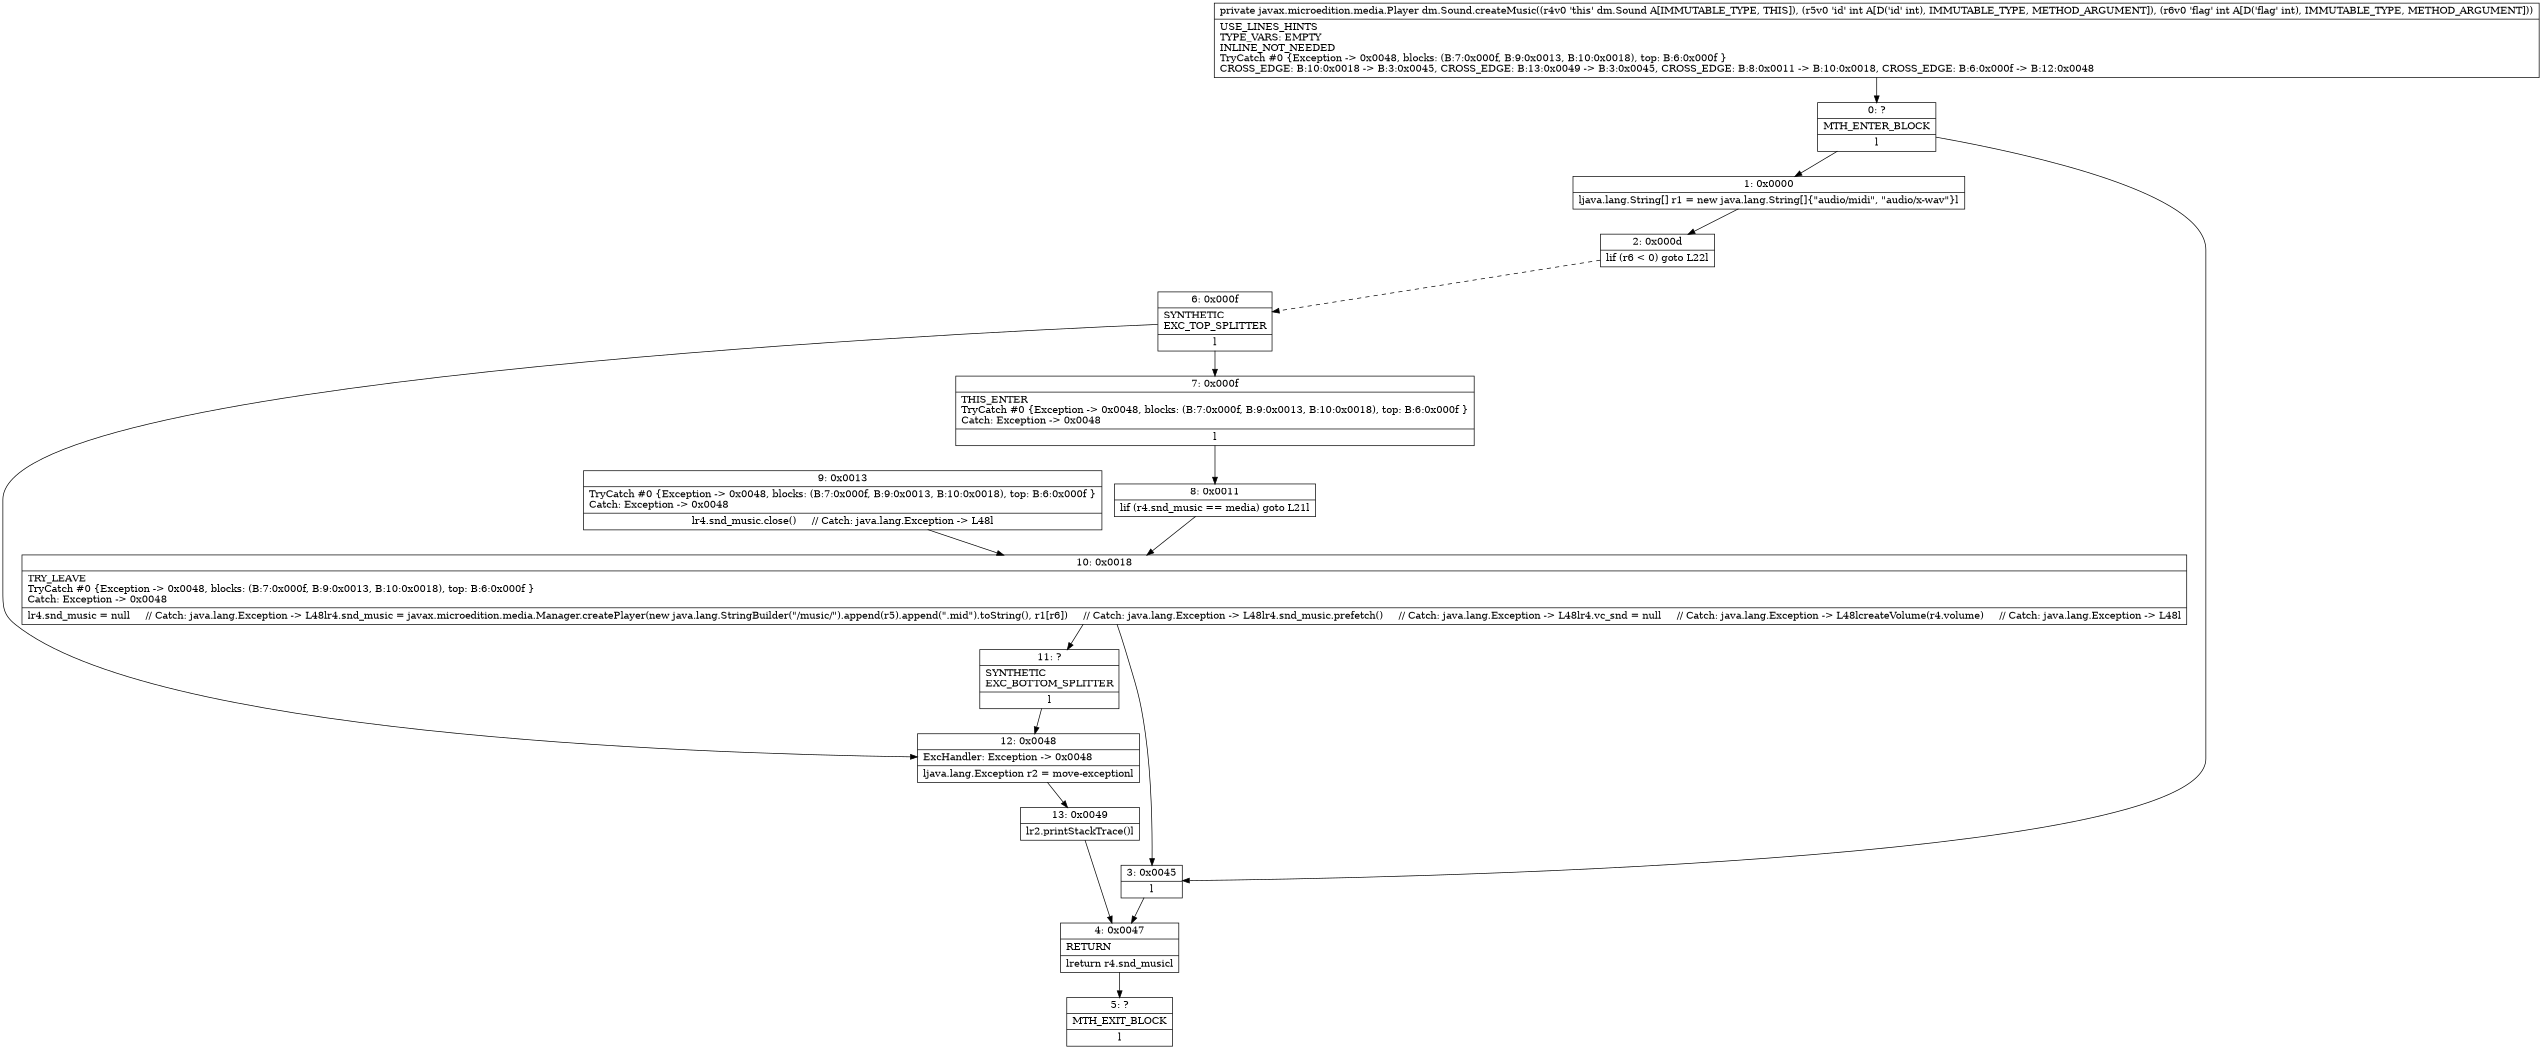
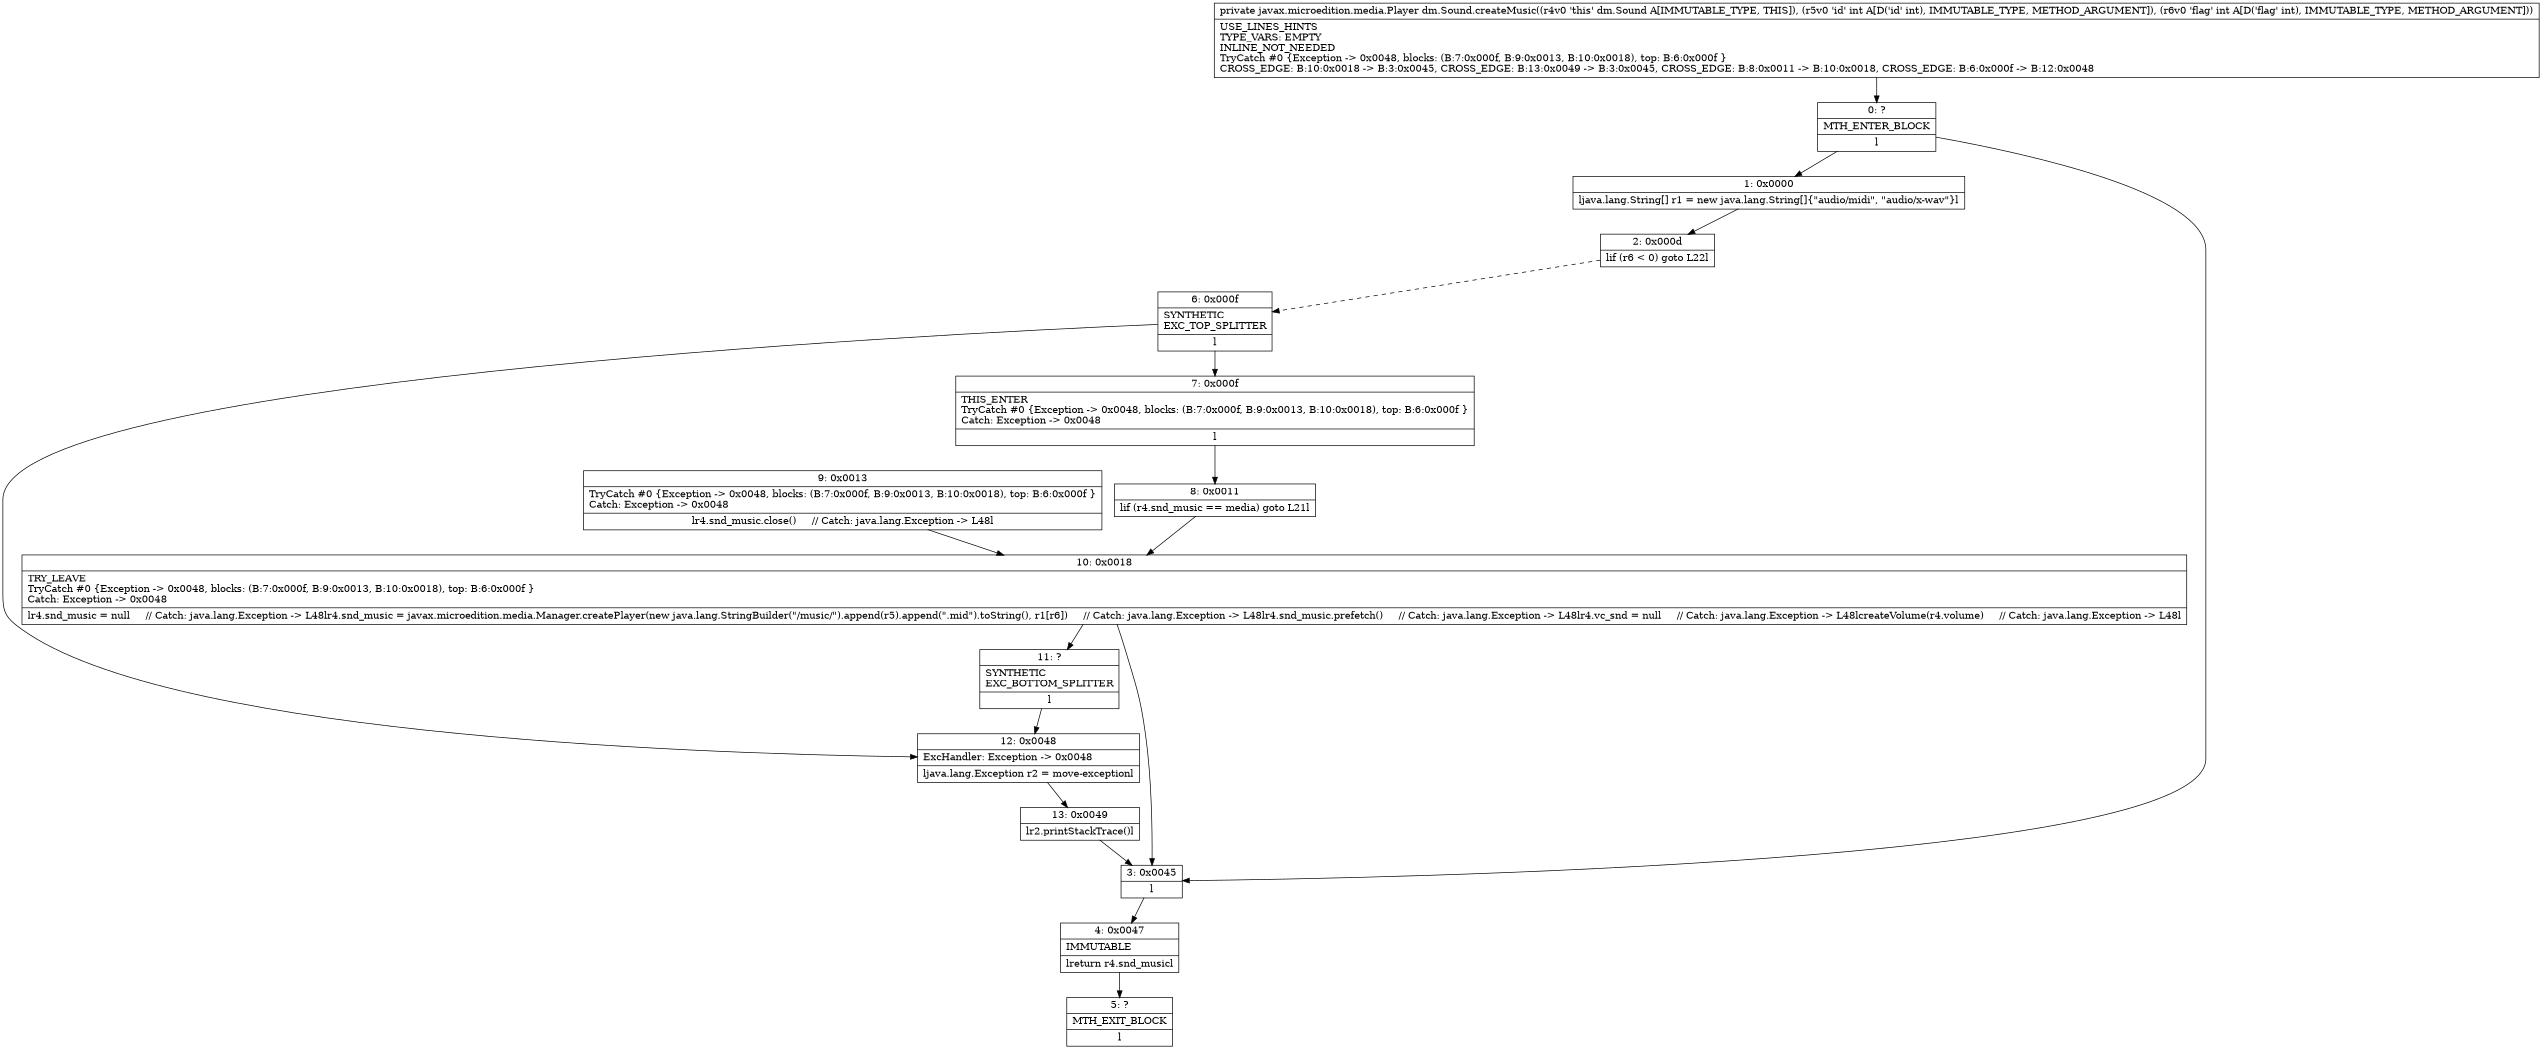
edge "13: 0x0049" -> "4: 0x0047": now "13: 0x0049" -> "3: 0x0045"
node "4: 0x0047": text "RETURN" -> "IMMUTABLE"
